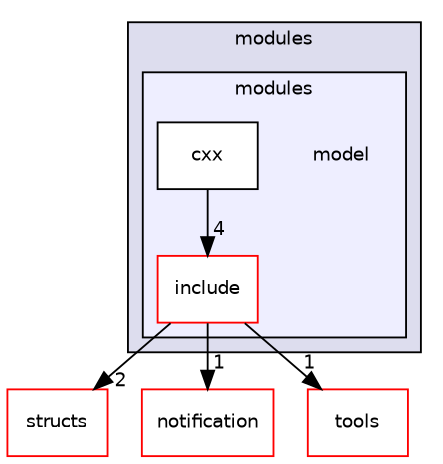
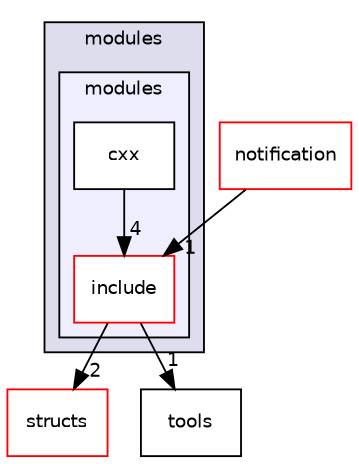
node "model": removed
edge "include" -> "notification": reversed
node "tools": color red -> black
